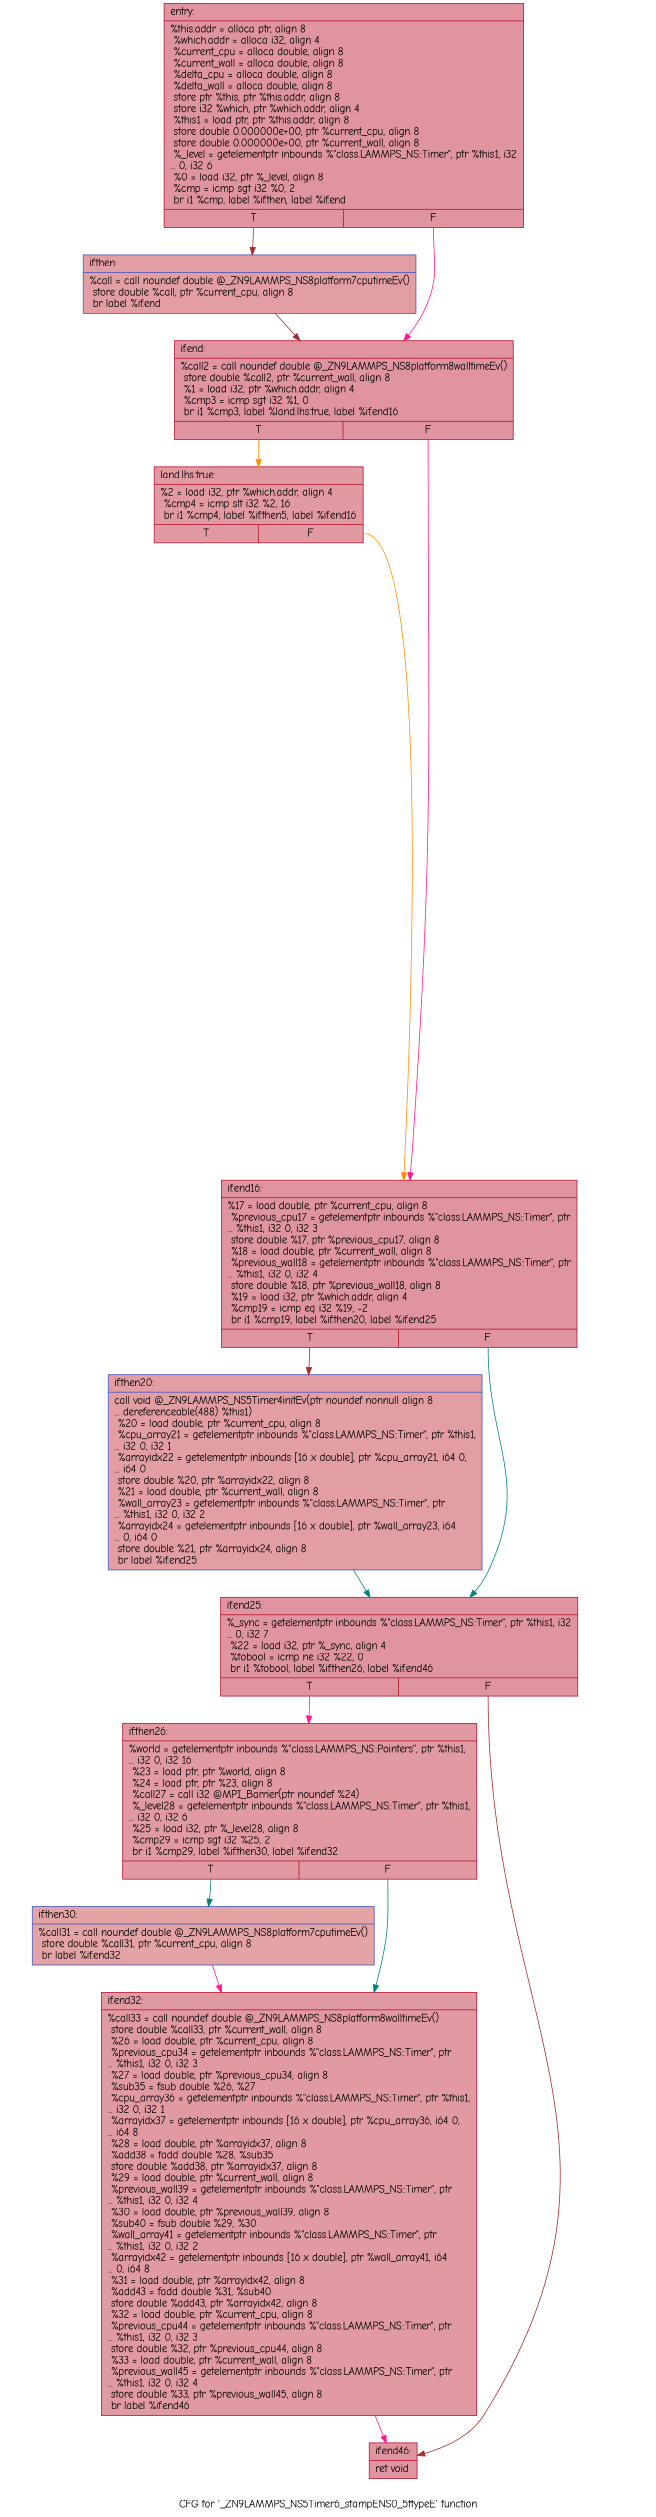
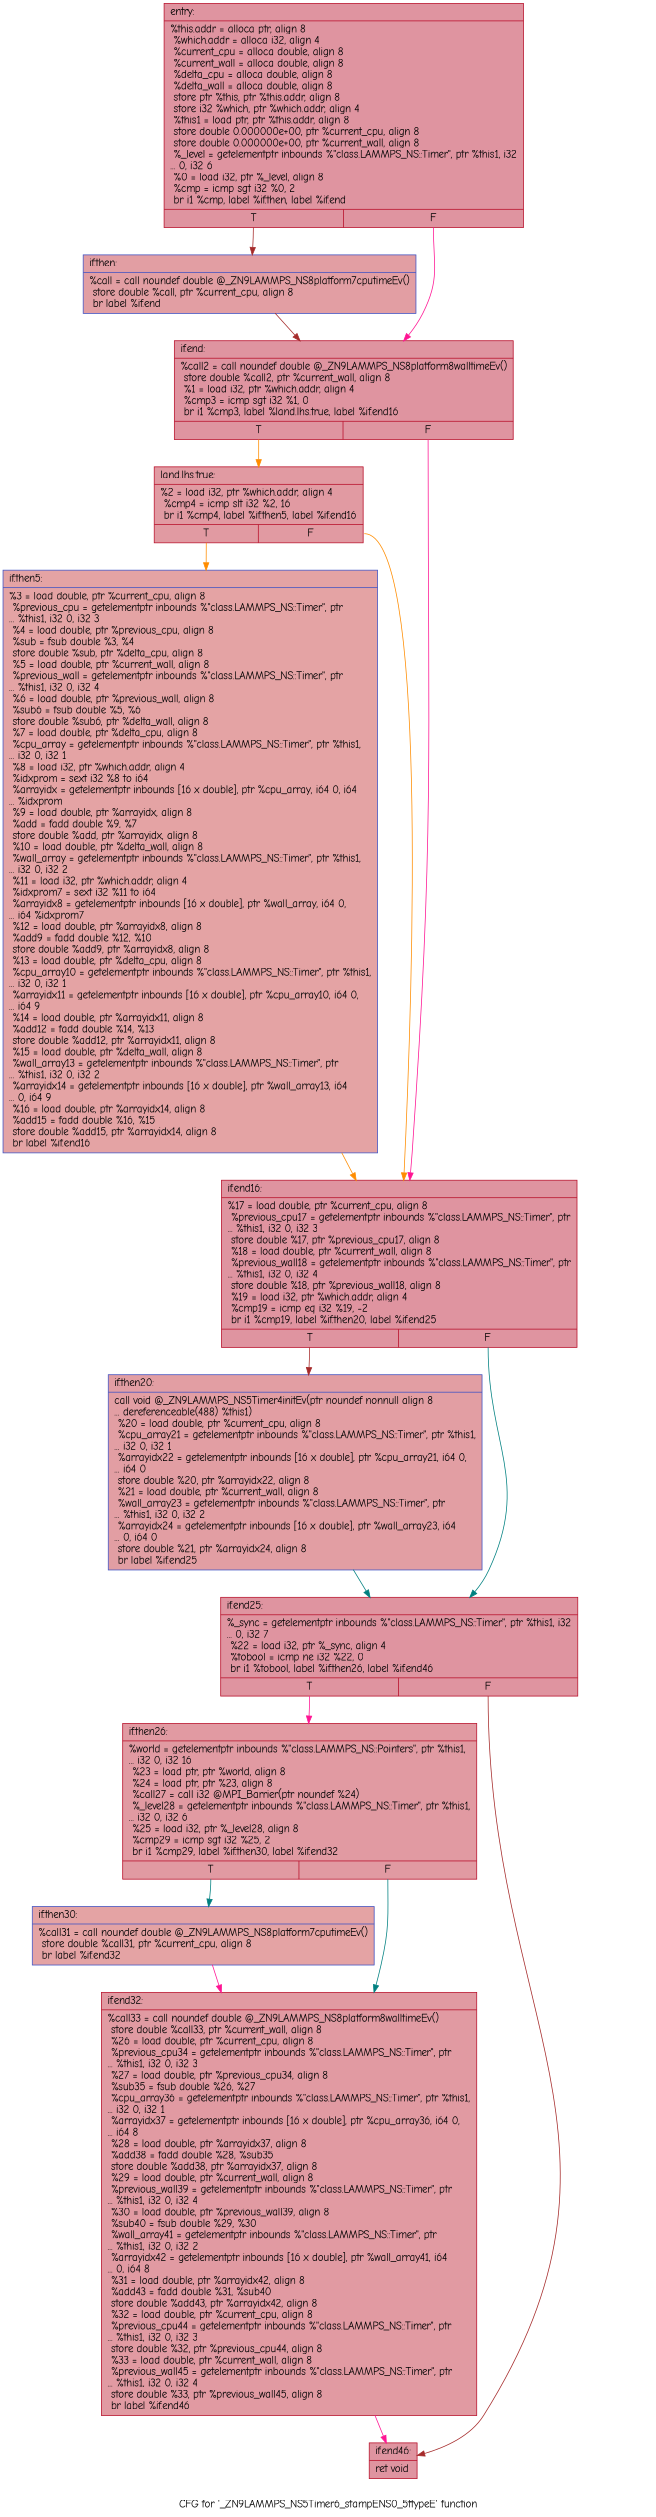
node "if.then5:": added
